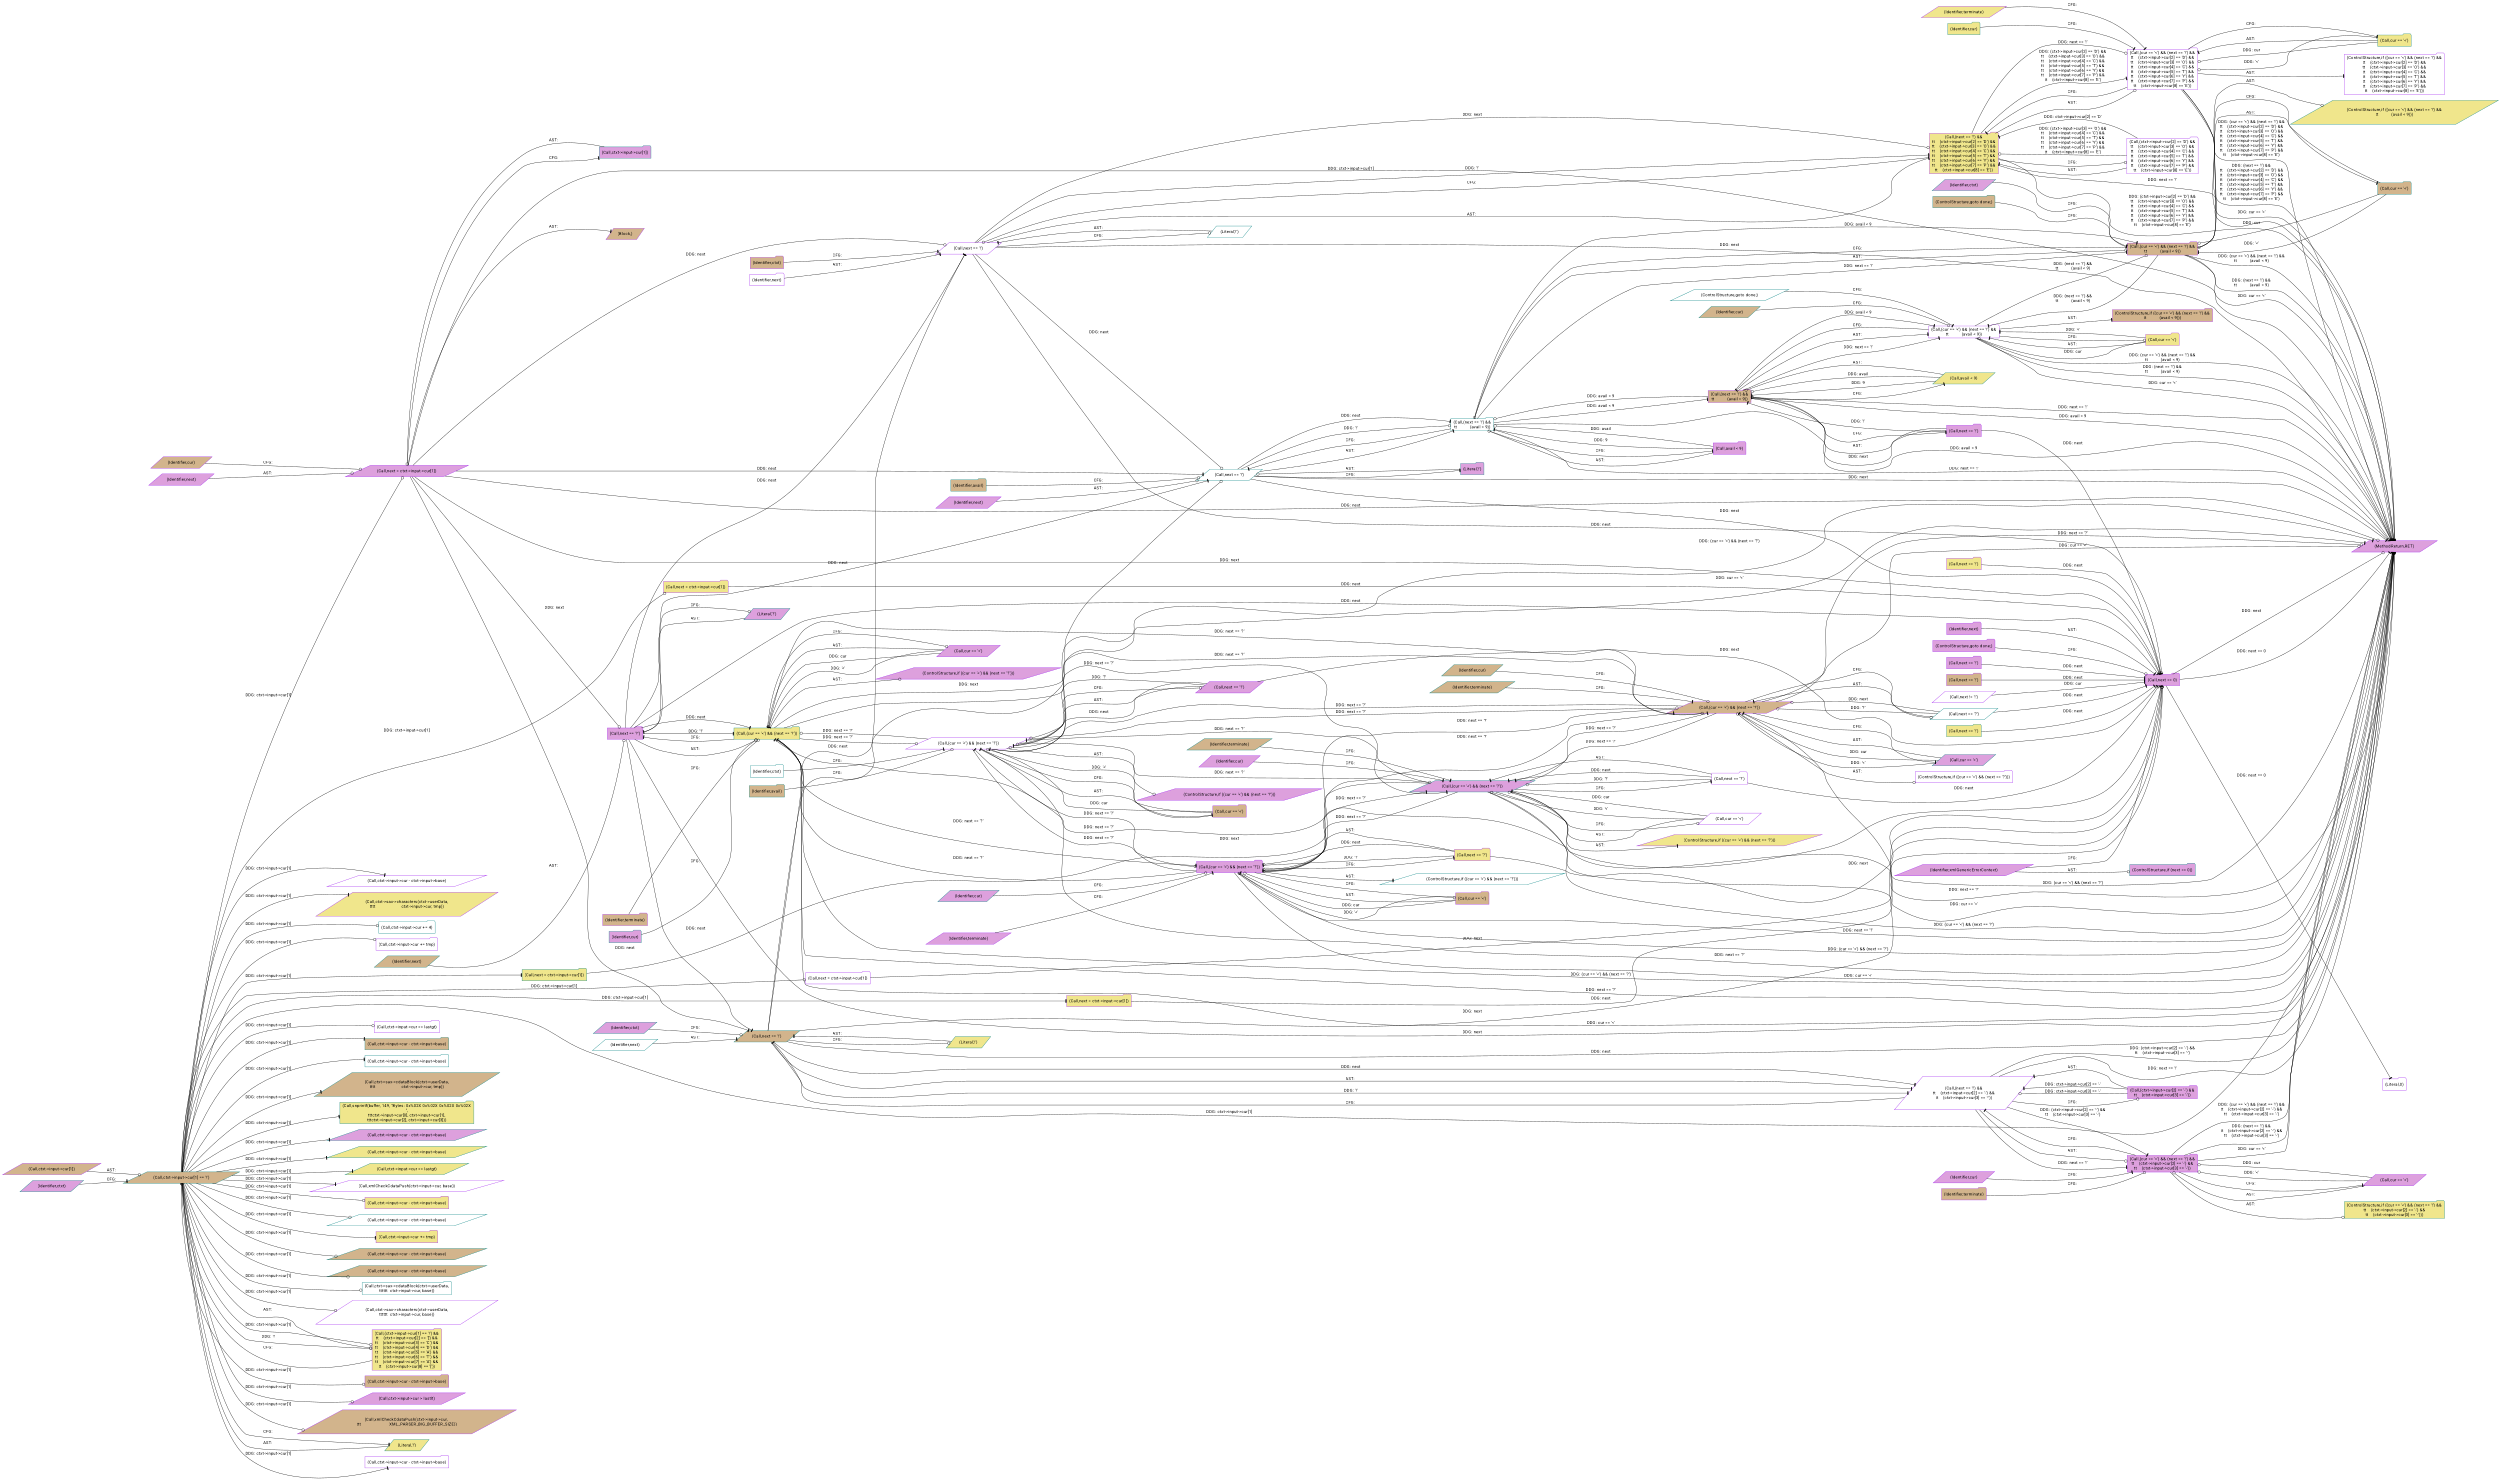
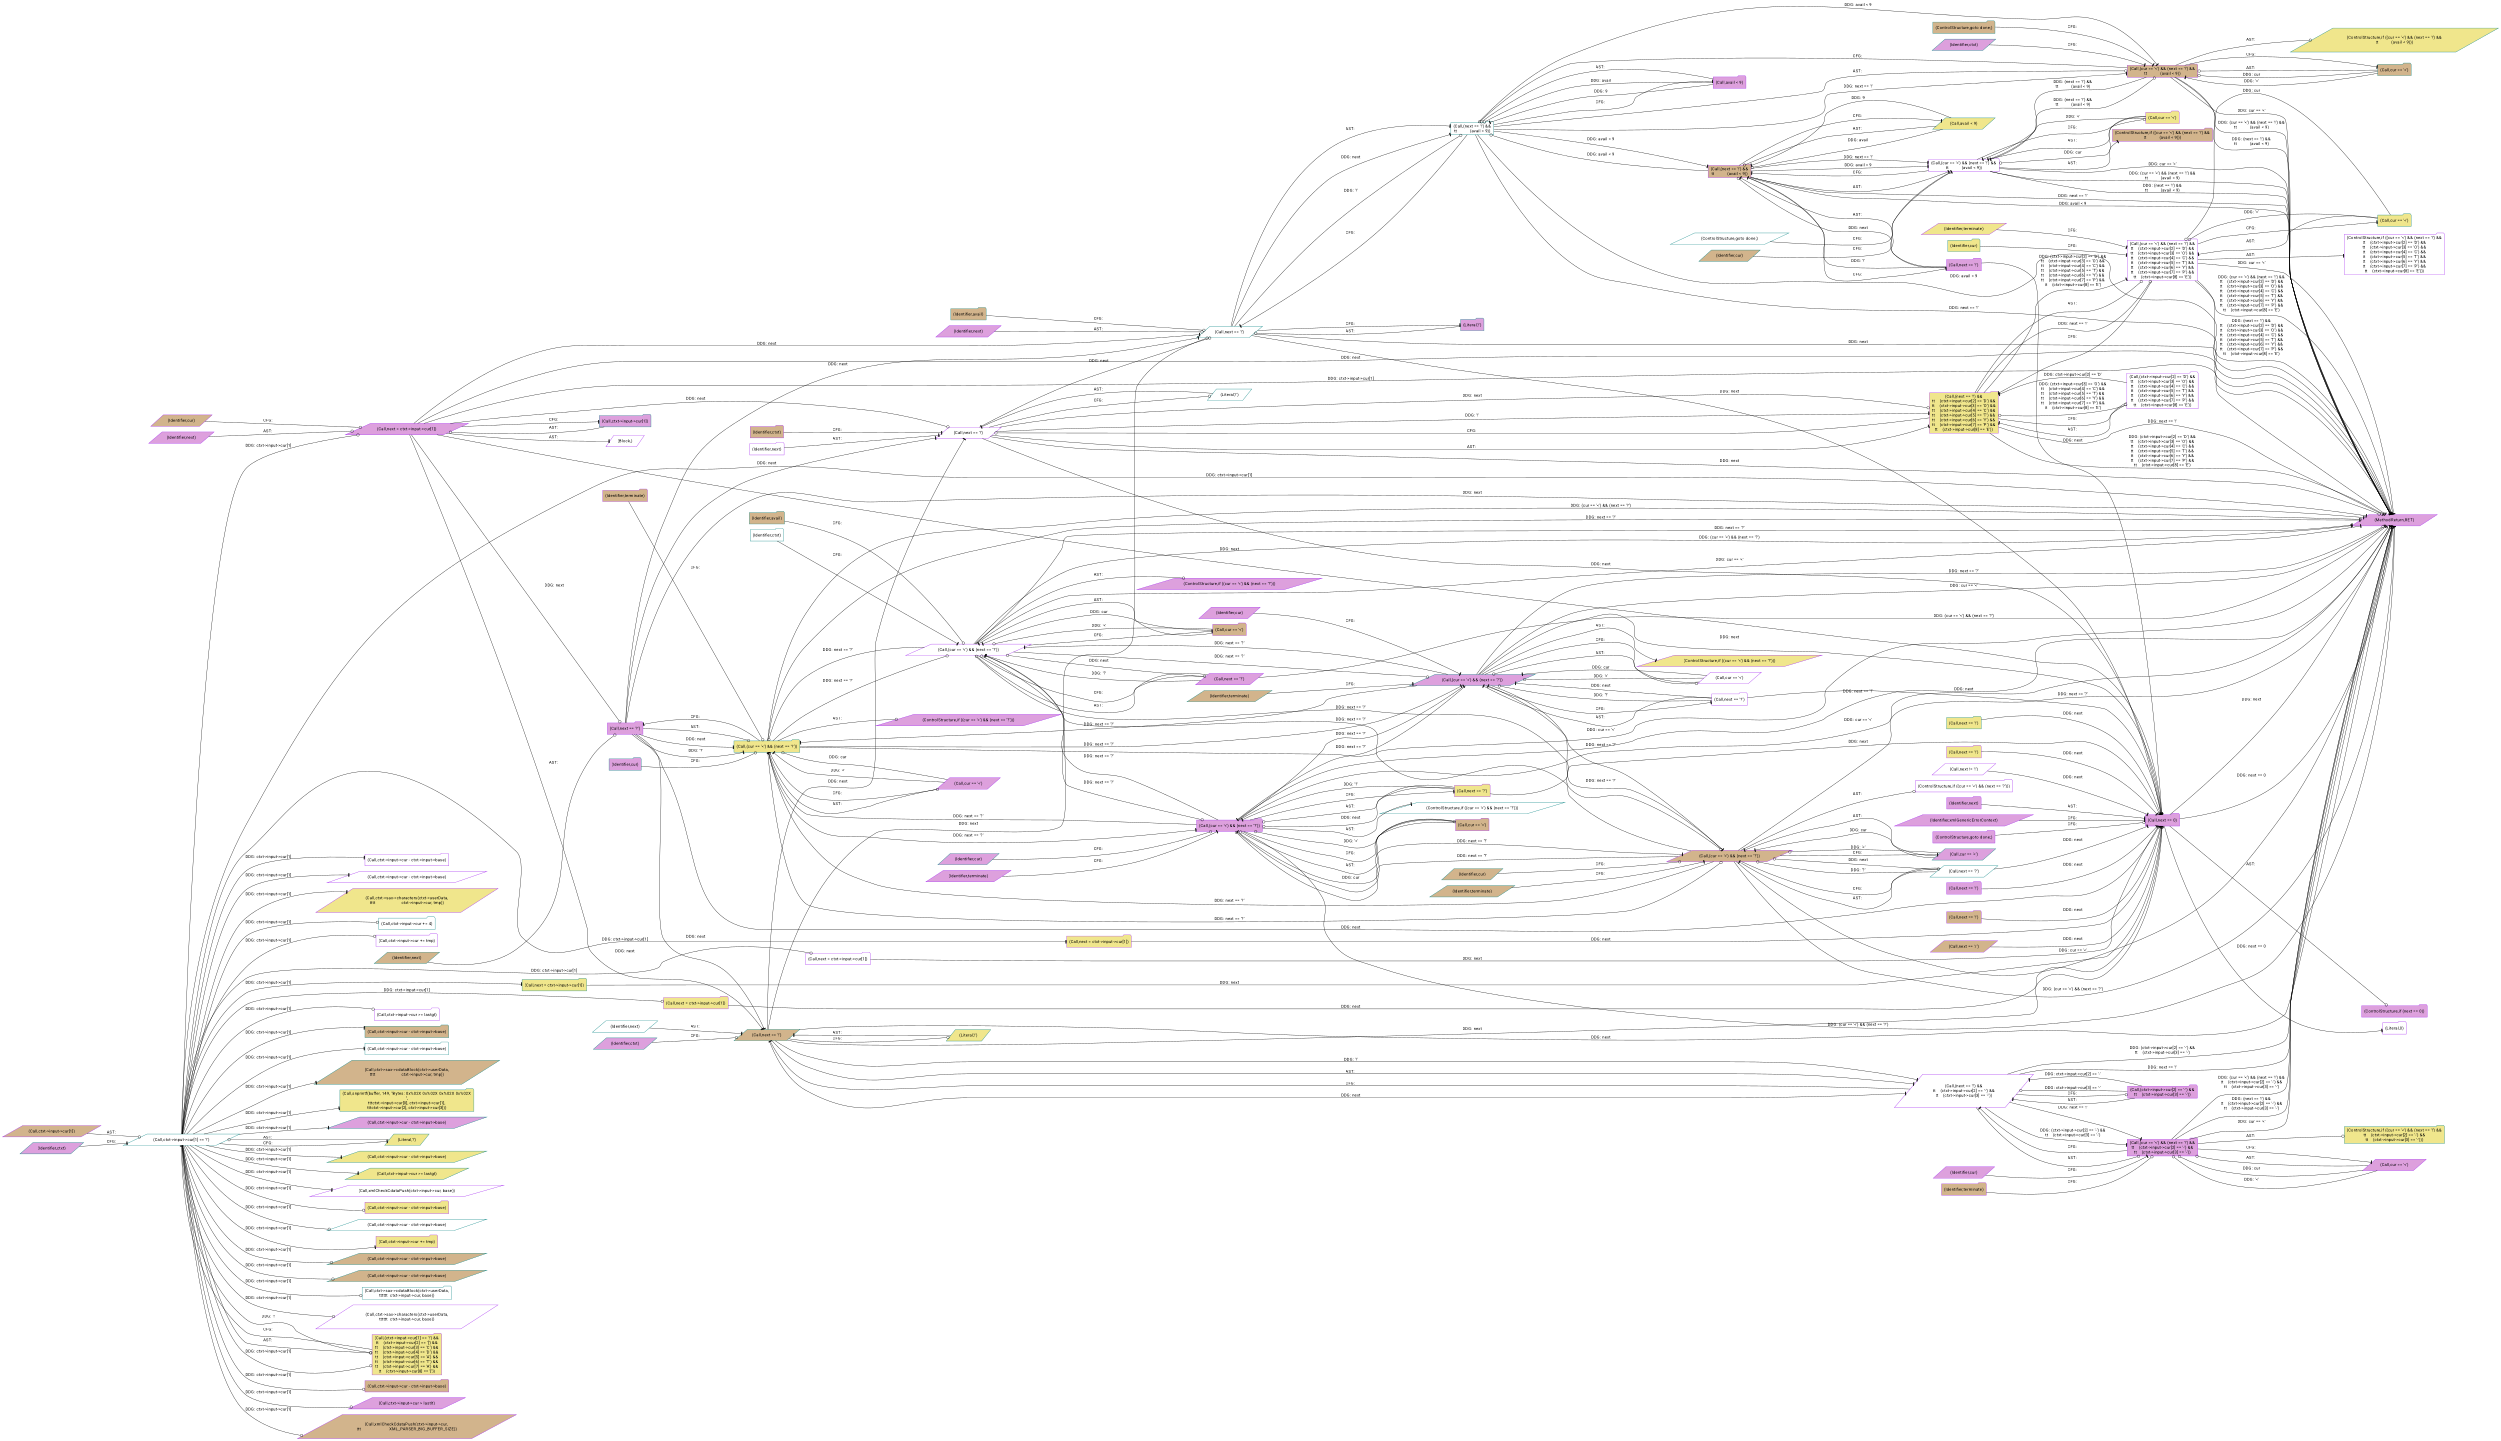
node "(Block,)": fillcolor tan -> white
node "(Literal,'?')": removed
edge "(Call,next != '!')" -> "(Call,next == 0)": label "DDG: cur" -> "DDG: next"
node "(ControlStructure,if (next == 0))": color teal -> purple
edge "(Identifier,xmlGenericErrorContext)" -> "(ControlStructure,if (next == 0))": now "(Call,next == 0)" -> "(ControlStructure,if (next == 0))"
node "(Call,next == '/')": added
node "(Call,ctxt->input->cur[1] == '!')": fillcolor tan -> white
